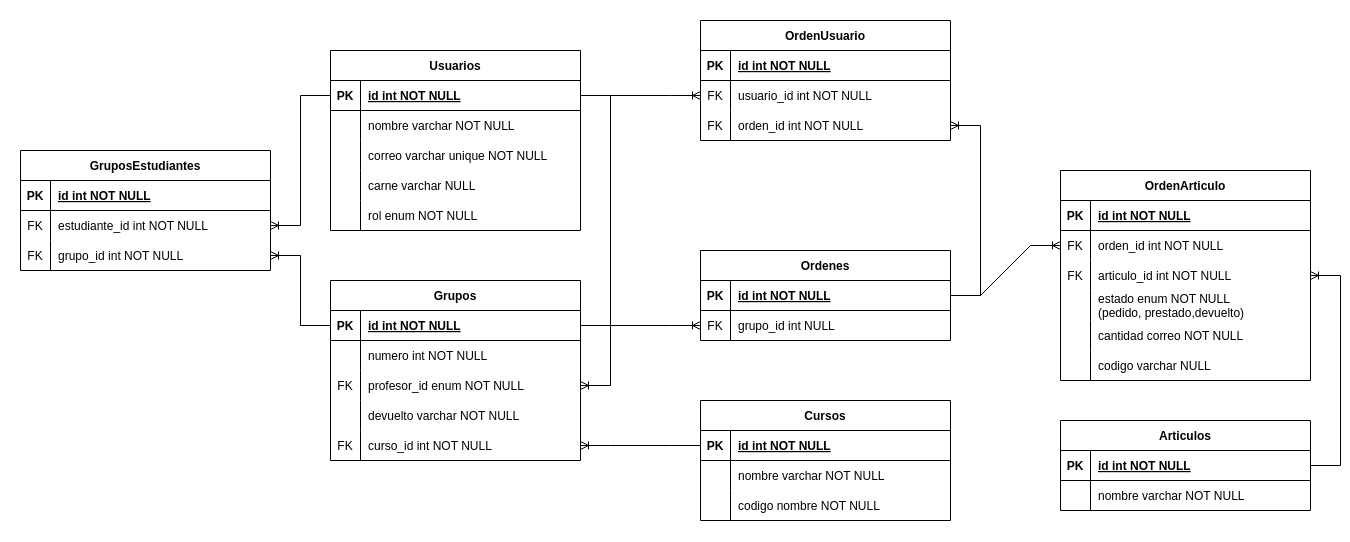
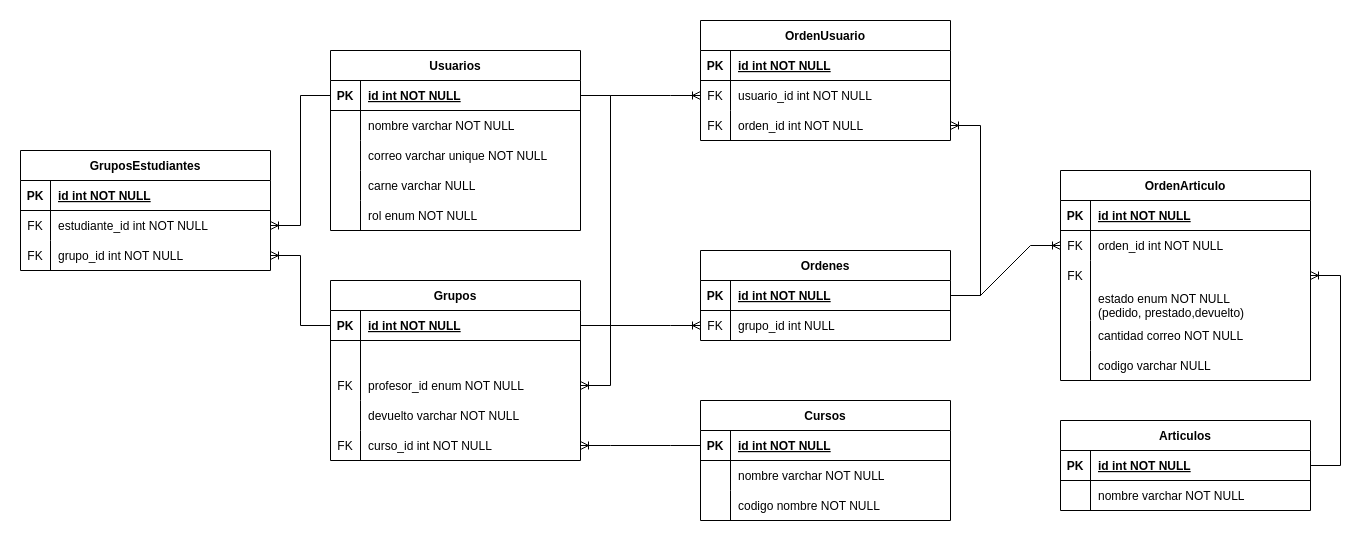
node "articulo_id int NOT NULL": removed
node "numero int NOT NULL": removed
